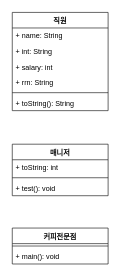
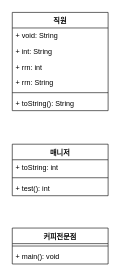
node "+ name: String": label "+ name: String" -> "+ void: String"
node "+ salary: int": label "+ salary: int" -> "+ rrn: int"
node "+ test(): void": label "+ test(): void" -> "+ test(): int"
